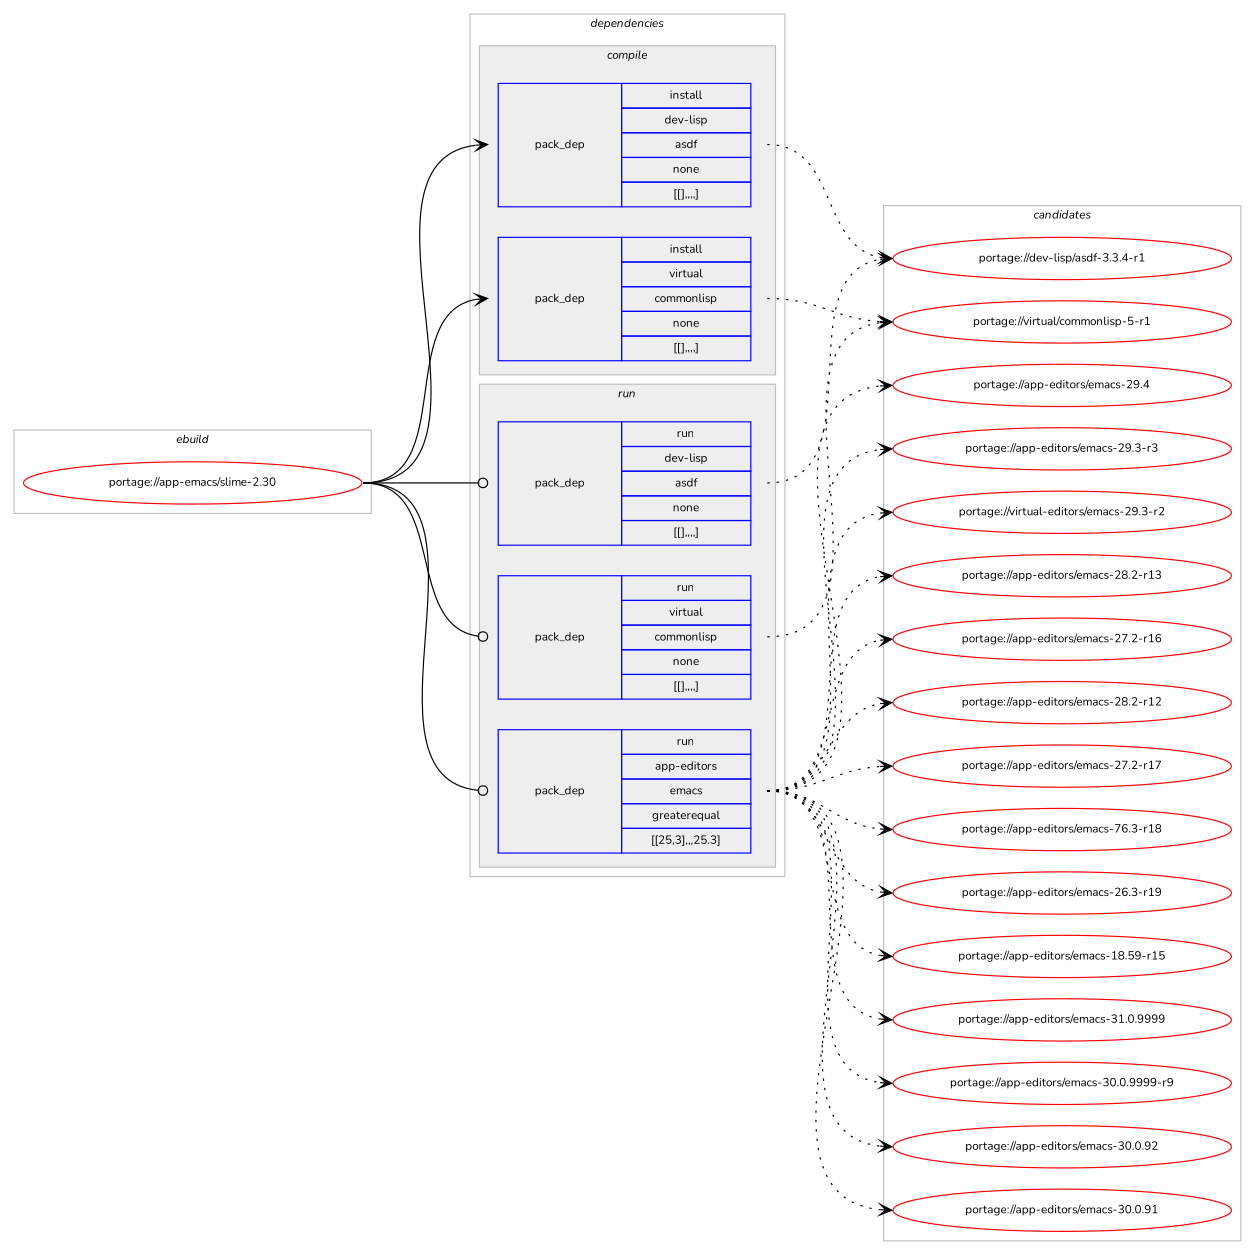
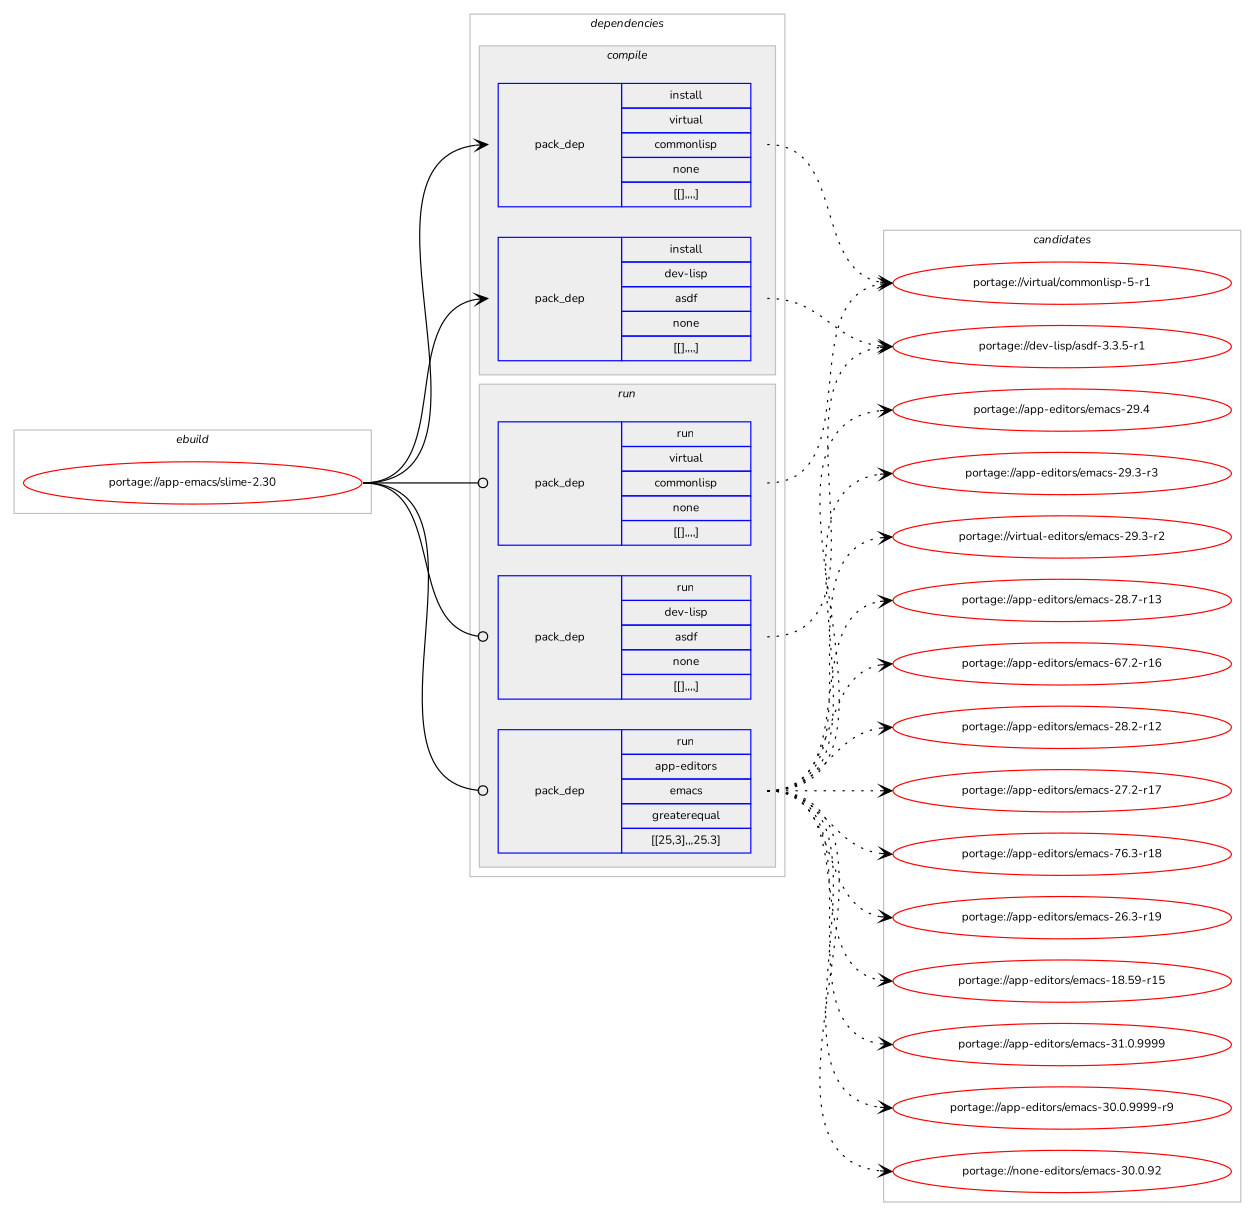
node "portage://dev-lisp/asdf-3.3.4-r1": label "portage://dev-lisp/asdf-3.3.4-r1" -> "portage://dev-lisp/asdf-3.3.5-r1"
node "portage://app-editors/emacs-28.2-r13": label "portage://app-editors/emacs-28.2-r13" -> "portage://app-editors/emacs-28.7-r13"
node "portage://app-editors/emacs-27.2-r16": label "portage://app-editors/emacs-27.2-r16" -> "portage://app-editors/emacs-67.2-r16"
node "portage://app-editors/emacs-30.0.92": label "portage://app-editors/emacs-30.0.92" -> "portage://none-editors/emacs-30.0.92"
node "portage://app-editors/emacs-30.0.91": removed
